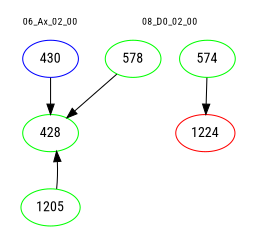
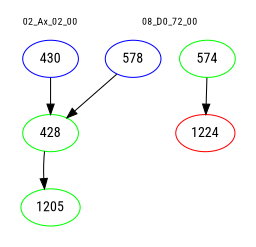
cluster "06_Ax_02_00": label "06_Ax_02_00" -> "02_Ax_02_00"
cluster "08_D0_02_00": label "08_D0_02_00" -> "08_D0_72_00"
node "578": color green -> blue
edge "1205" -> "428": reversed
